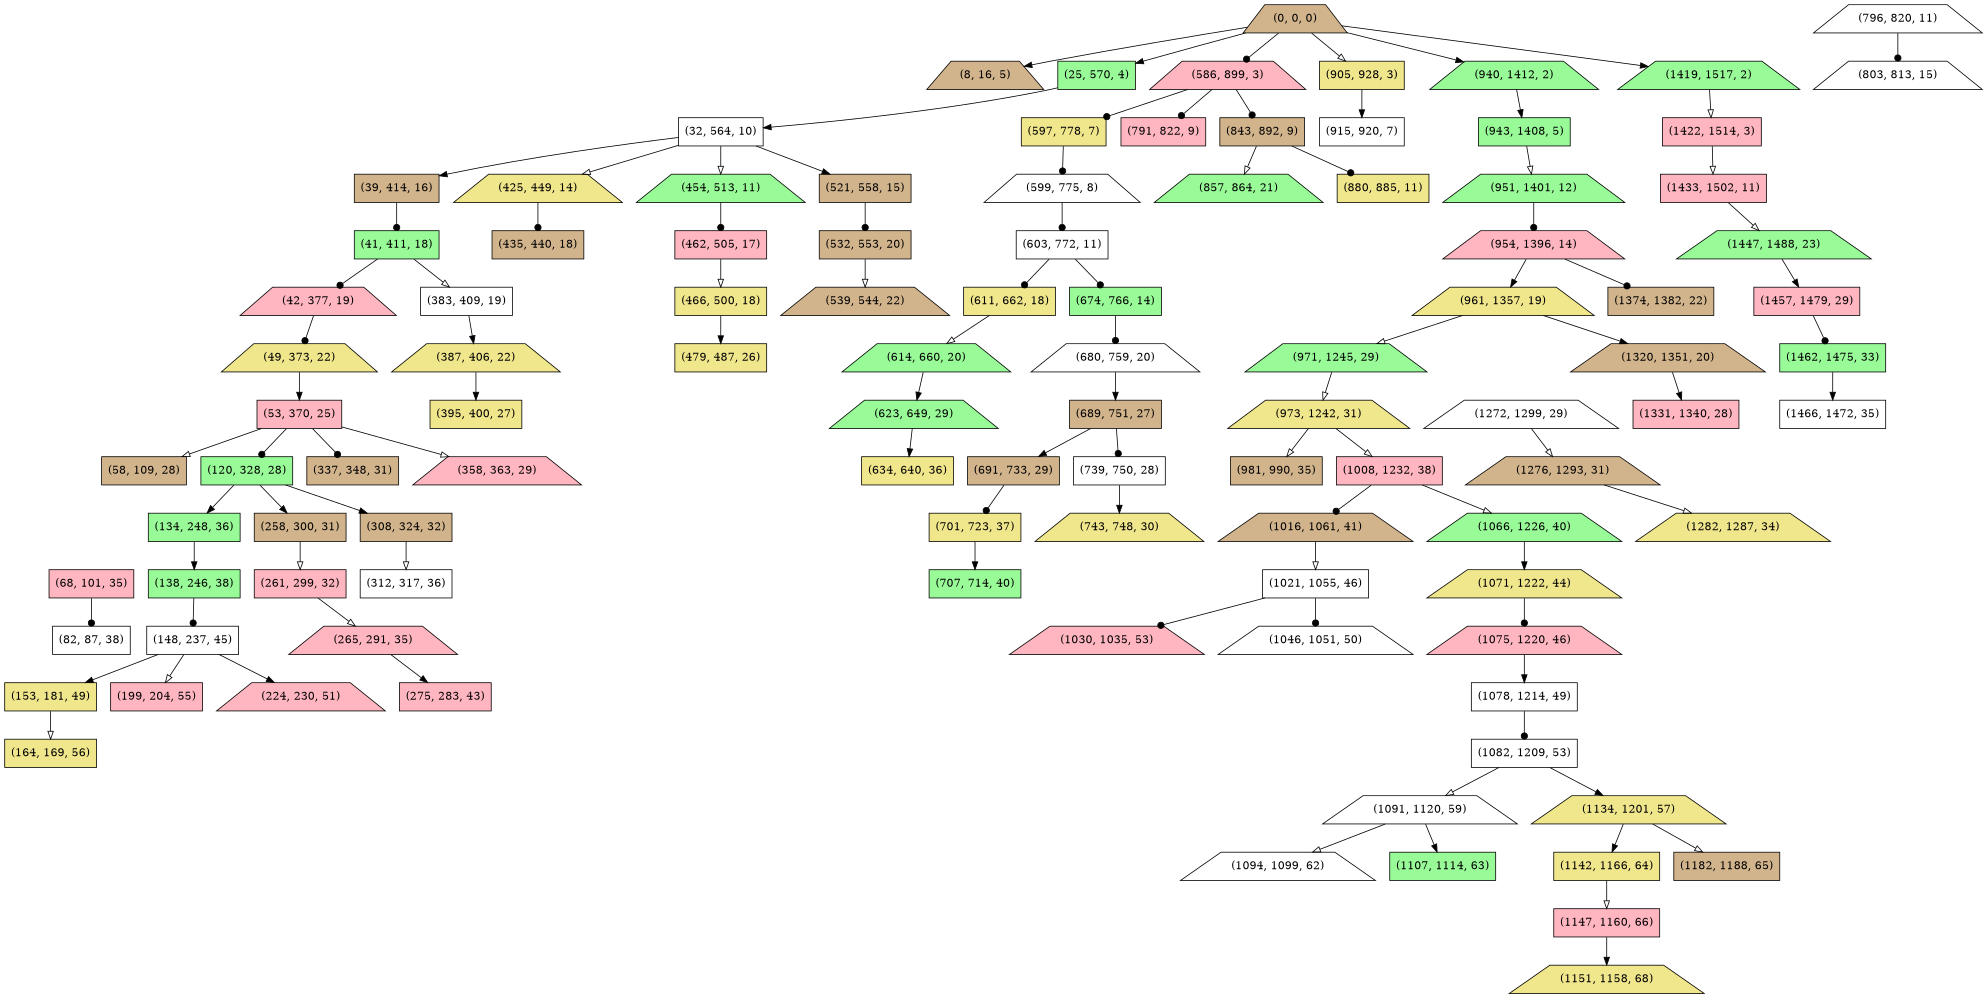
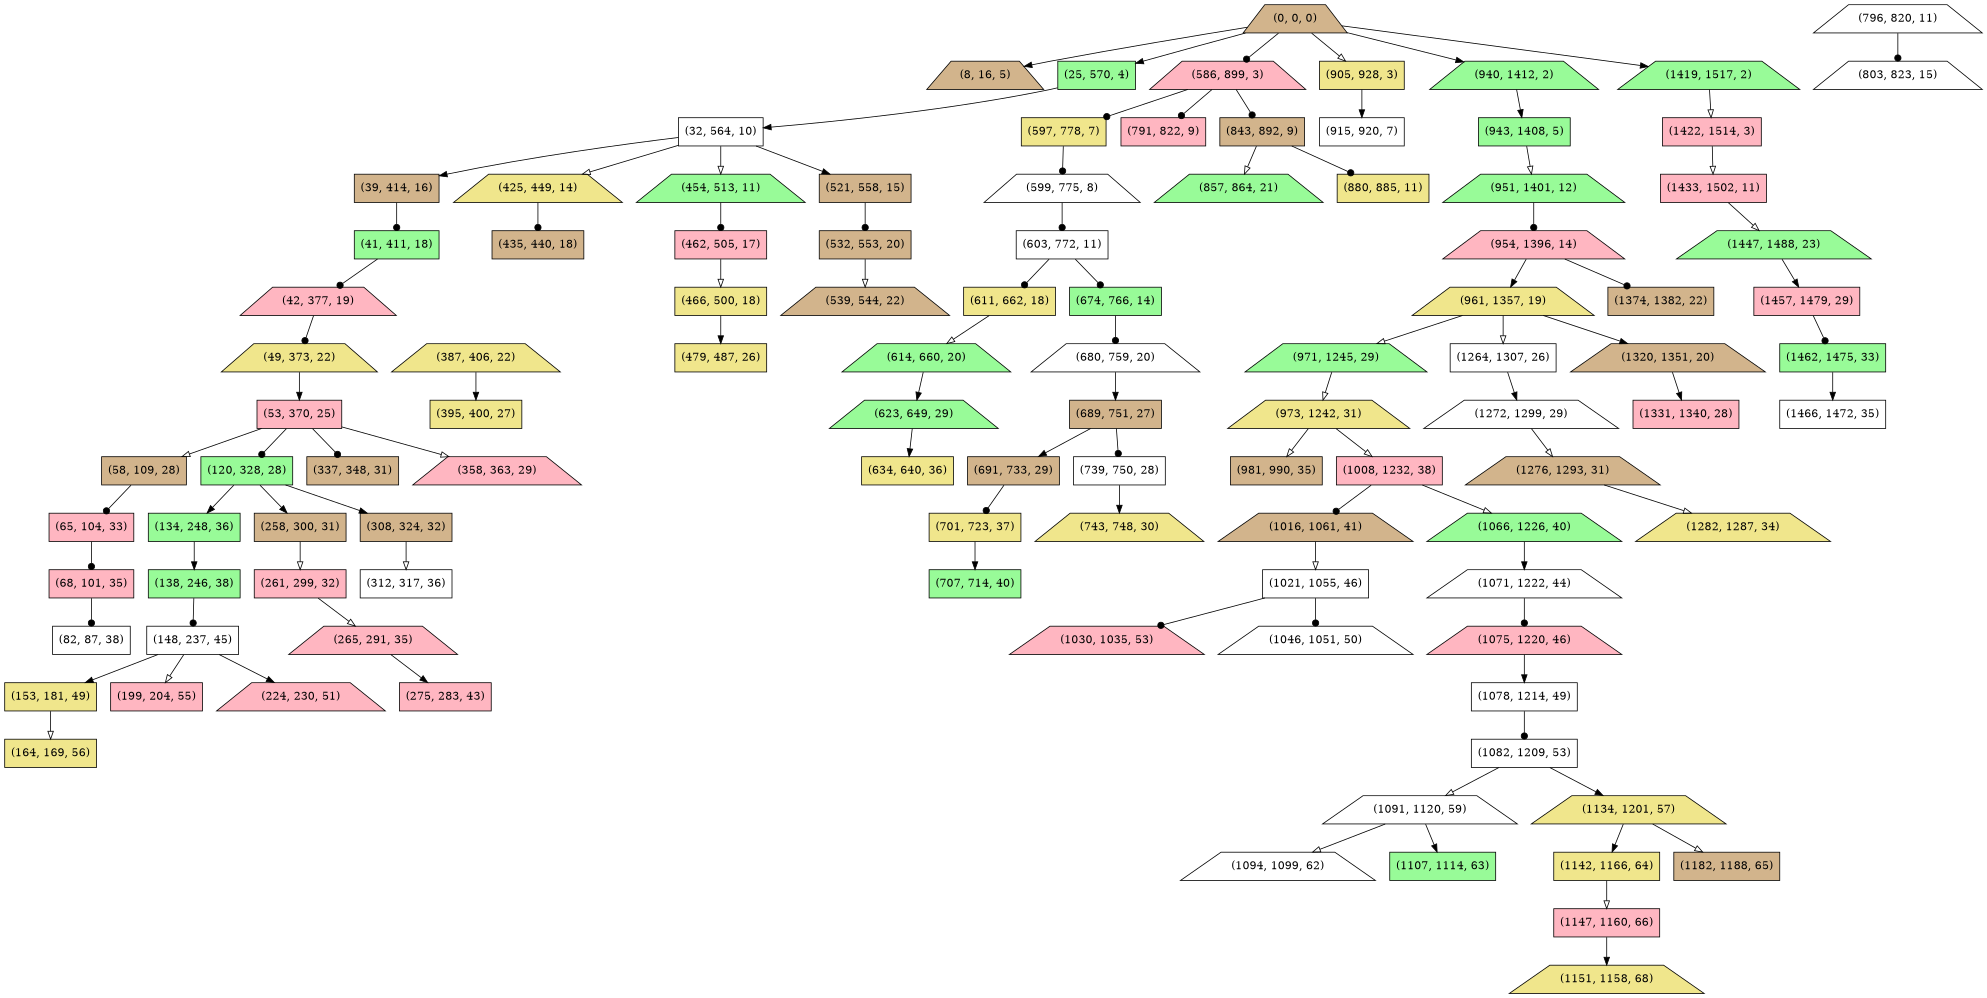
node "(803, 813, 15)": label "(803, 813, 15)" -> "(803, 823, 15)"
node "(383, 409, 19)": removed
node "(1264, 1307, 26)": added
node "(65, 104, 33)": added
node "(1071, 1222, 44)": fillcolor khaki -> white
